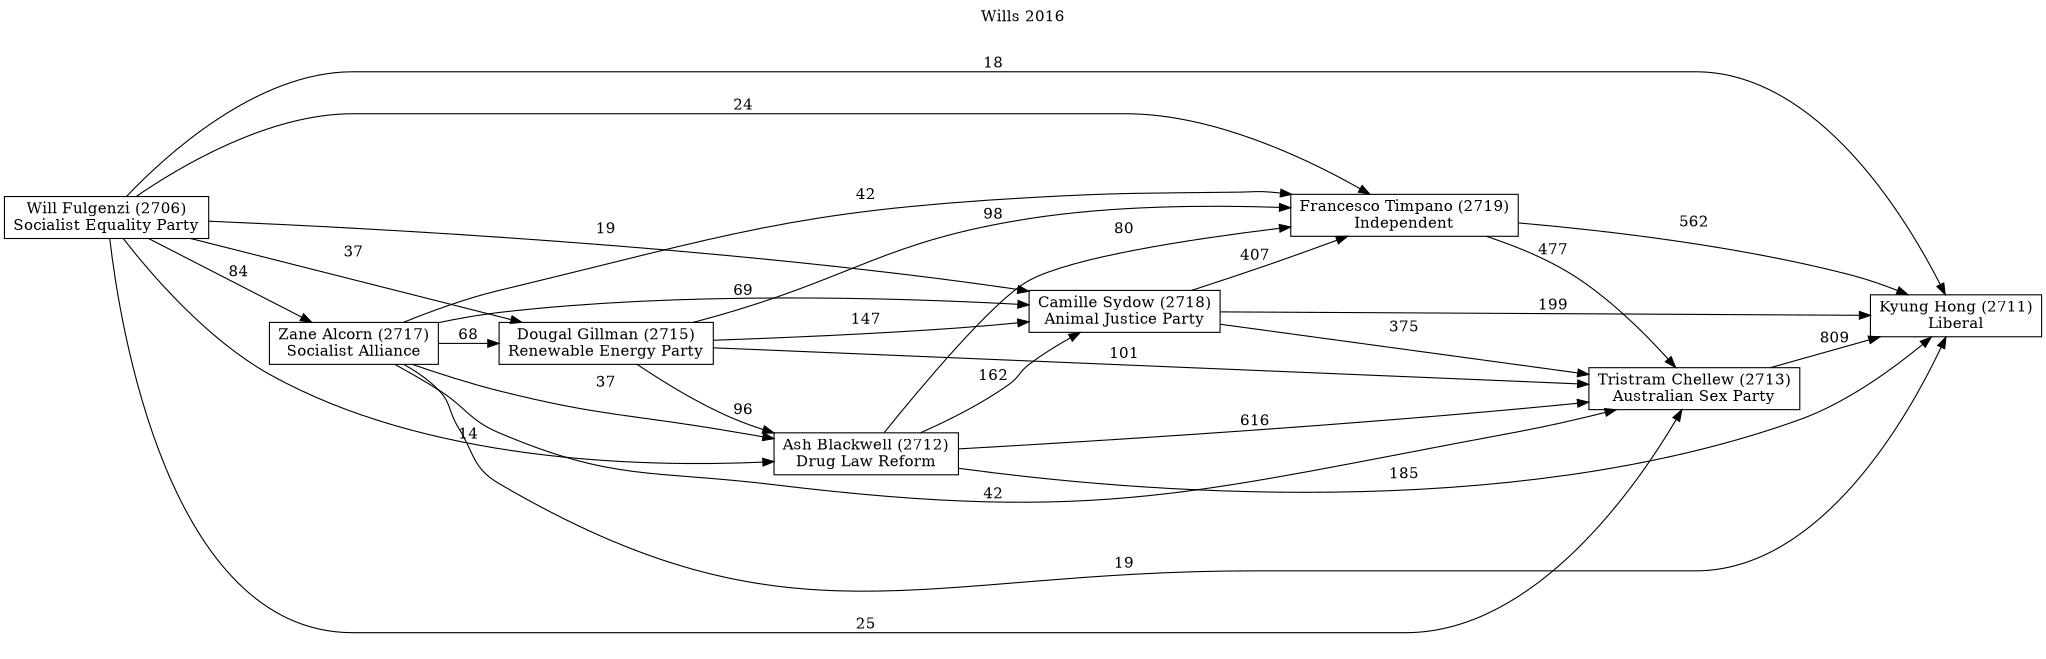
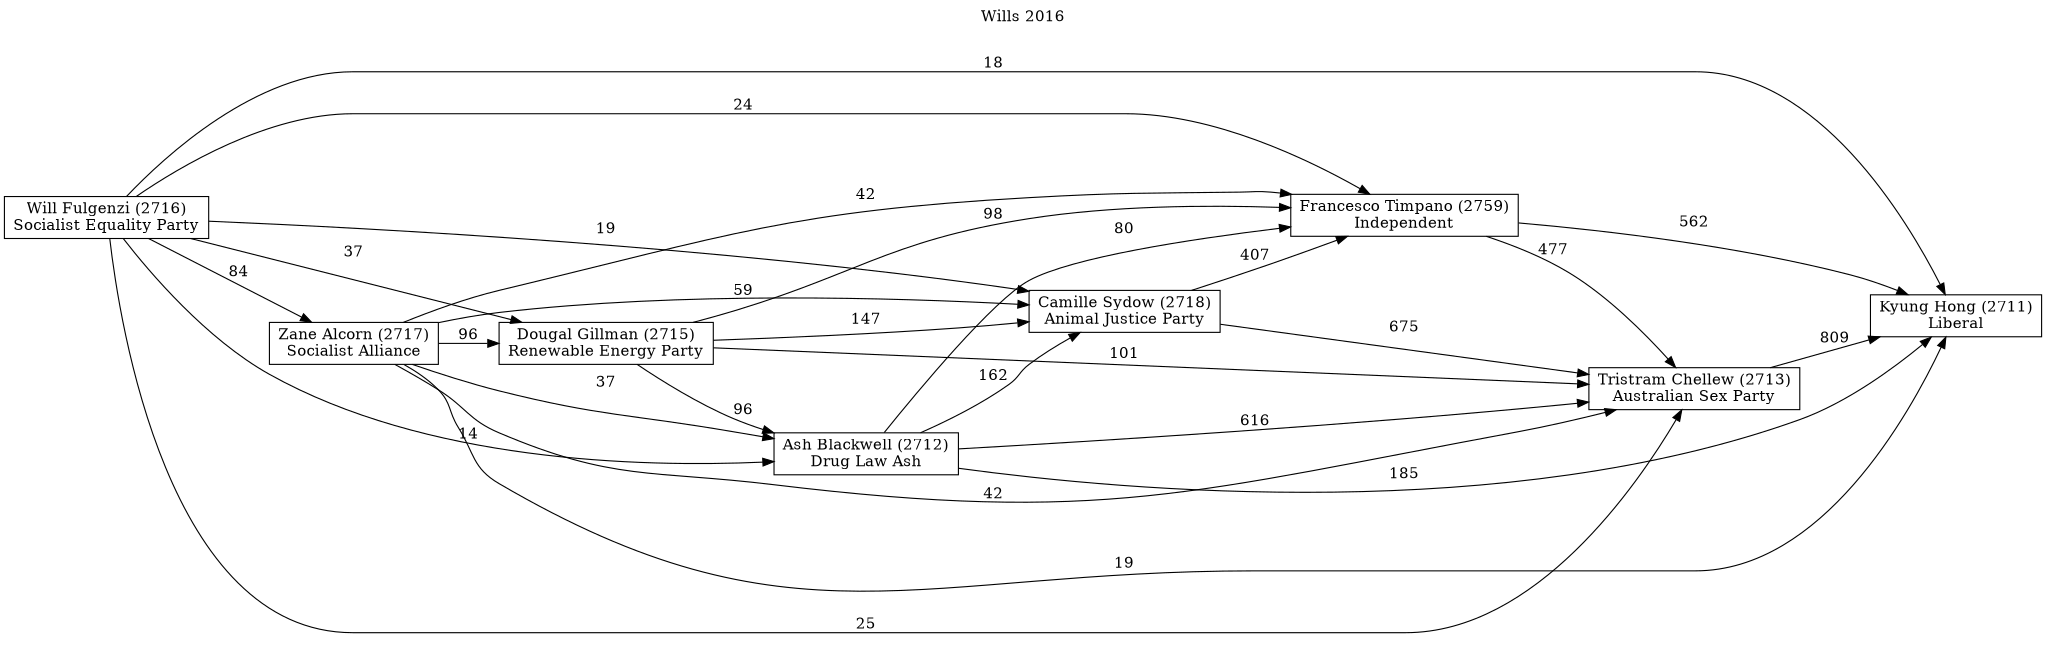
node "Francesco Timpano (2719) Independent": label "Francesco Timpano (2719) Independent" -> "Francesco Timpano (2759) Independent"
node "Will Fulgenzi (2706) Socialist Equality Party": label "Will Fulgenzi (2706) Socialist Equality Party" -> "Will Fulgenzi (2716) Socialist Equality Party"
edge "Zane Alcorn (2717) Socialist Alliance" -> "Camille Sydow (2718) Animal Justice Party": label "69" -> "59"
edge "Camille Sydow (2718) Animal Justice Party" -> "Kyung Hong (2711) Liberal": removed, label "199"
edge "Camille Sydow (2718) Animal Justice Party" -> "Tristram Chellew (2713) Australian Sex Party": label "375" -> "675"
edge "Zane Alcorn (2717) Socialist Alliance" -> "Dougal Gillman (2715) Renewable Energy Party": label "68" -> "96"
node "Ash Blackwell (2712) Drug Law Reform": label "Ash Blackwell (2712) Drug Law Reform" -> "Ash Blackwell (2712) Drug Law Ash"
